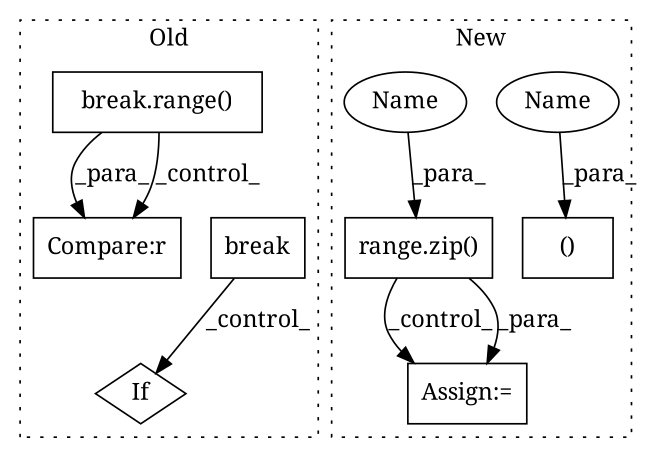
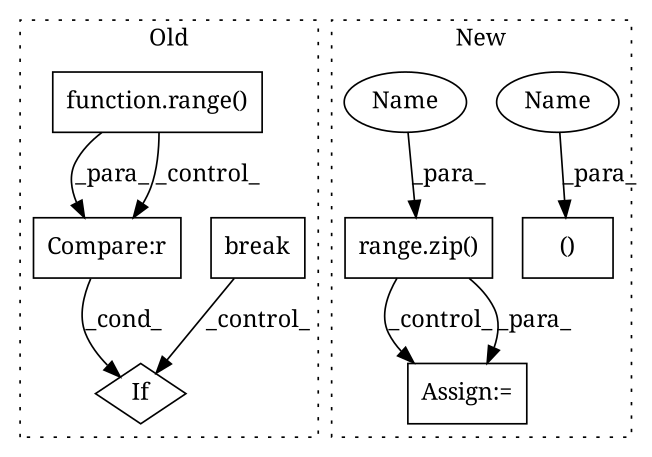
node "break.range()": label "break.range()" -> "function.range()"
edge "Compare:r" -> "If": added, label "_cond_"
